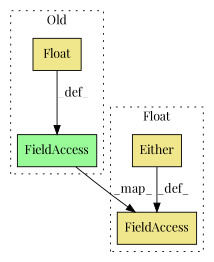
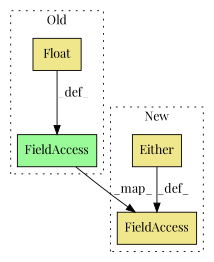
cluster "Float": label "Float" -> "New"
